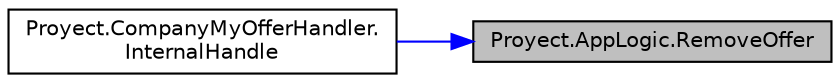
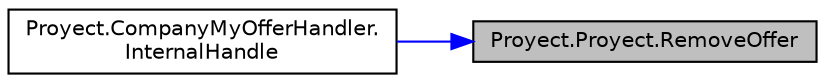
node "Proyect.AppLogic.RemoveOffer": label "Proyect.AppLogic.RemoveOffer" -> "Proyect.Proyect.RemoveOffer"
